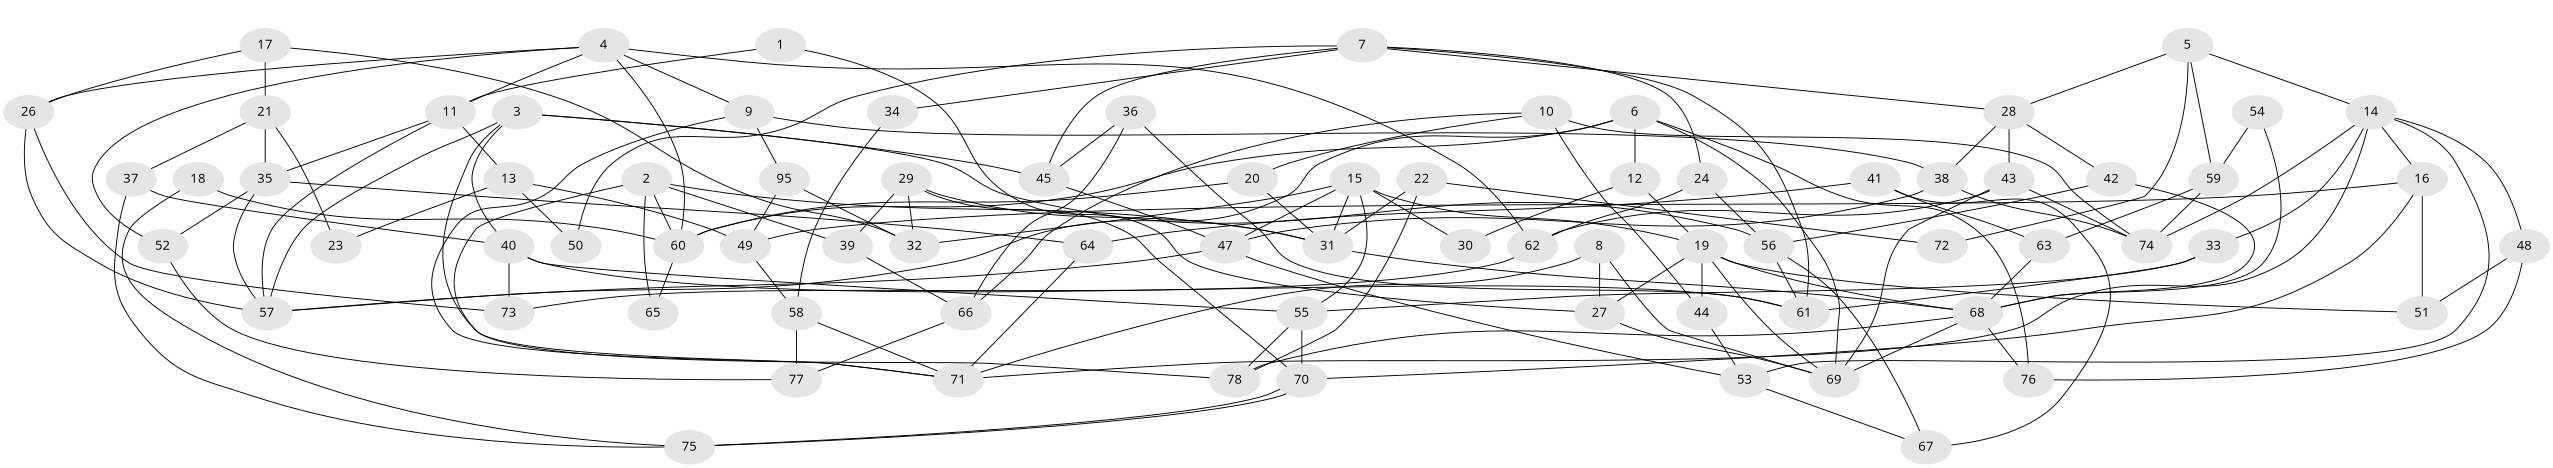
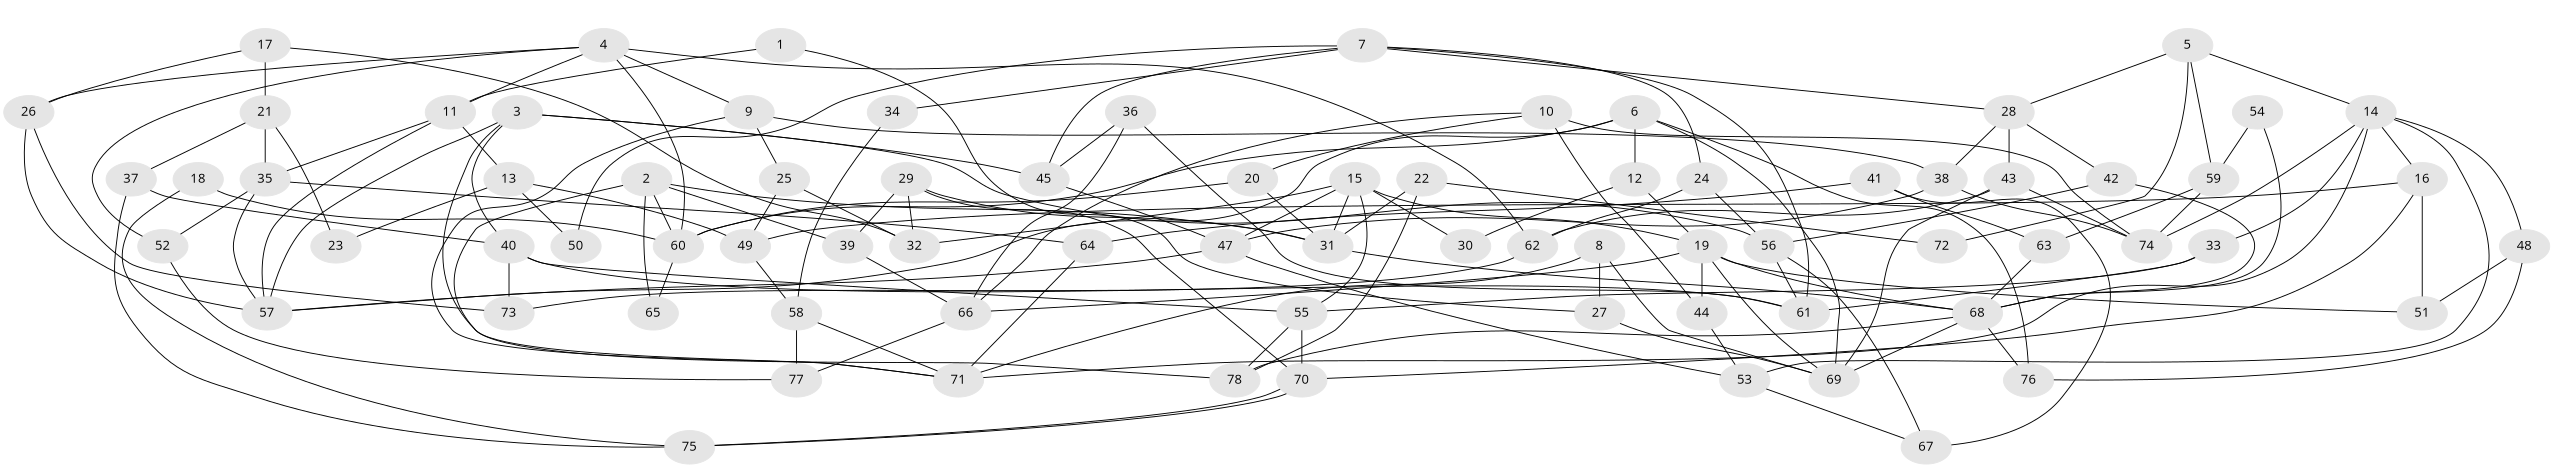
node "95": label "95" -> "25"
edge "19" -- "27": now "19" -- "66"
